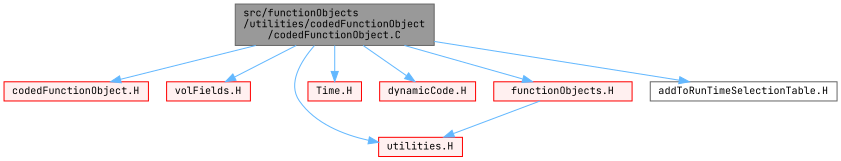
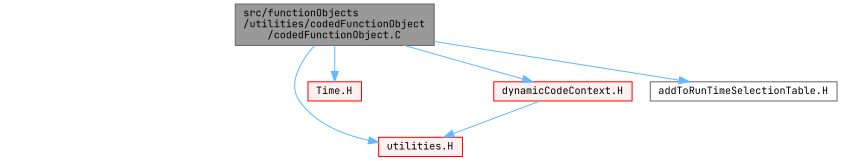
node "codedFunctionObject.H": removed
node "volFields.H": removed
node "dynamicCode.H": removed
node "functionObjects.H": label "functionObjects.H" -> "dynamicCodeContext.H"
